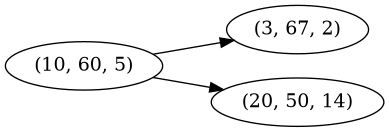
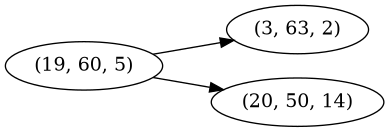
node "(3, 67, 2)": label "(3, 67, 2)" -> "(3, 63, 2)"
node "(10, 60, 5)": label "(10, 60, 5)" -> "(19, 60, 5)"
